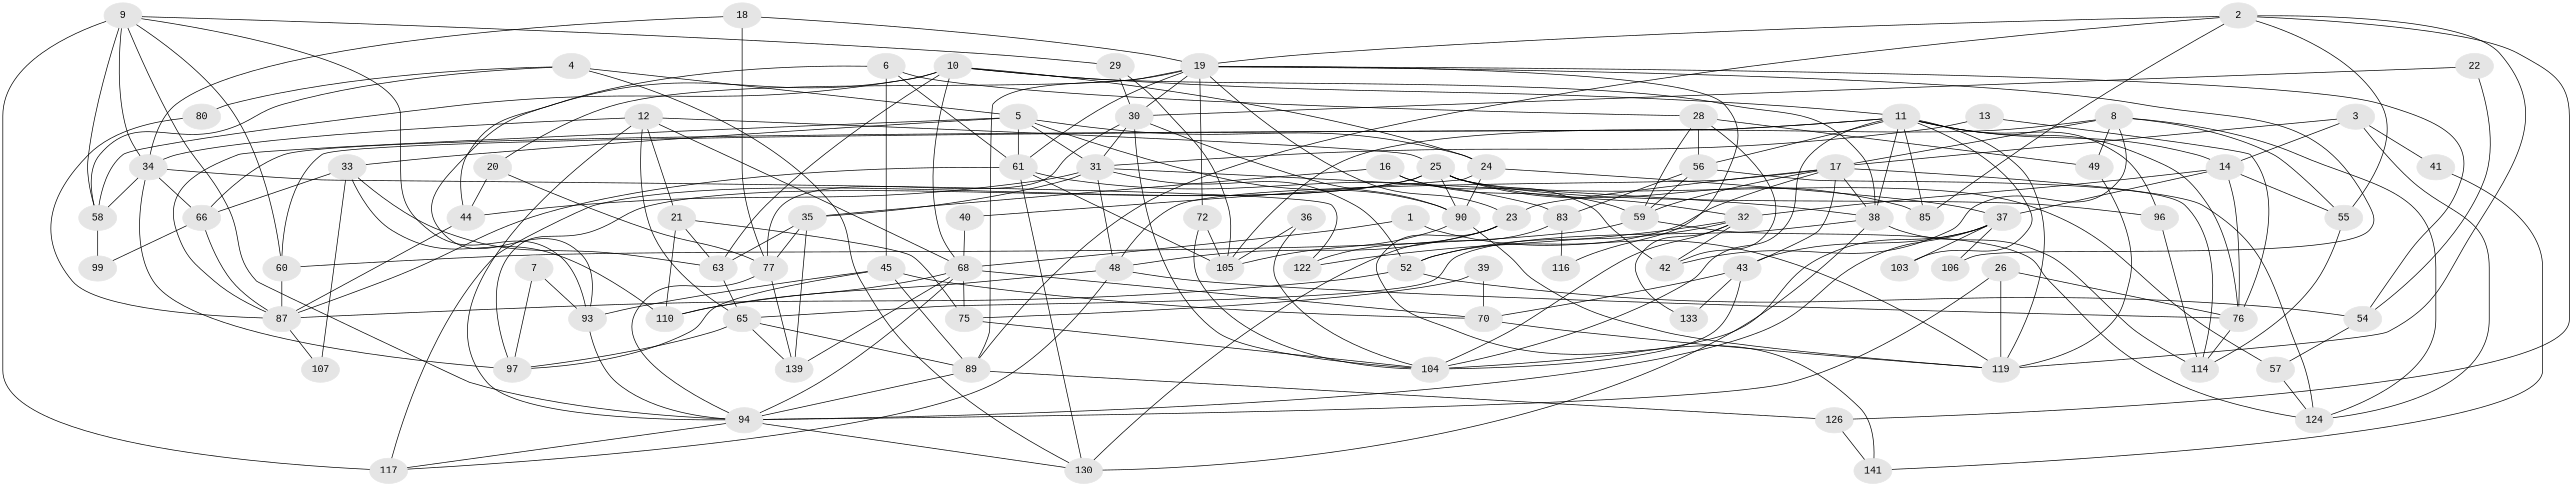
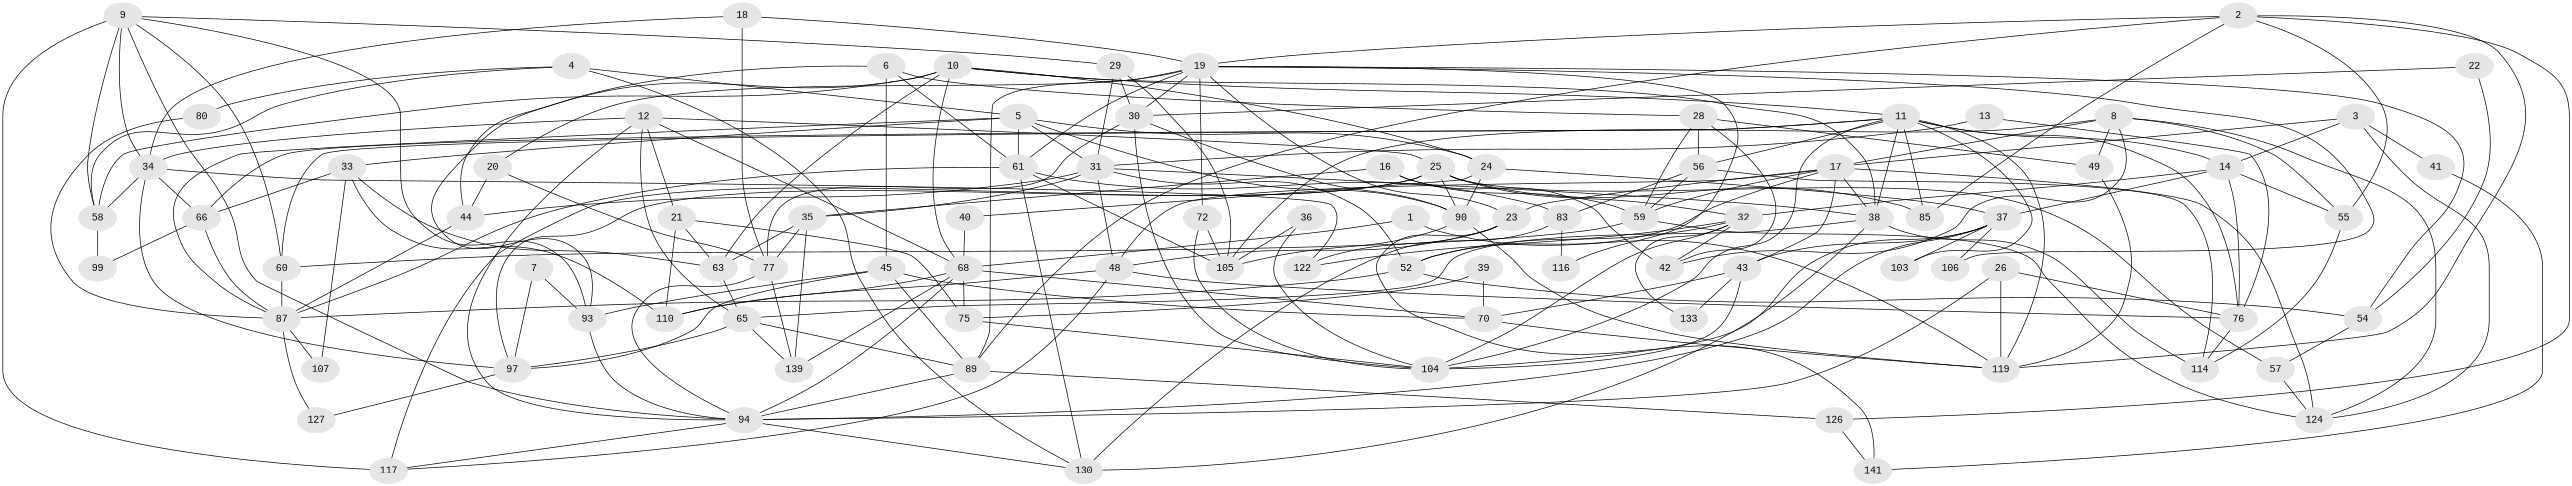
edge "30" -- "31": now "29" -- "31"
node "96": removed
node "127": added
